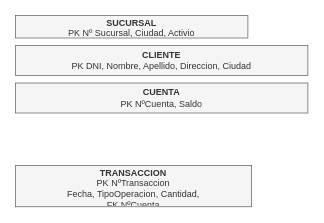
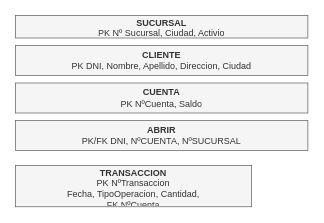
node "SUCURSAL PK Nº Sucursal, Ciudad, Activio": size 233x23 -> 293x23
node "ABRIR PK/FK DNI, NºCUENTA, NºSUCURSAL": added
